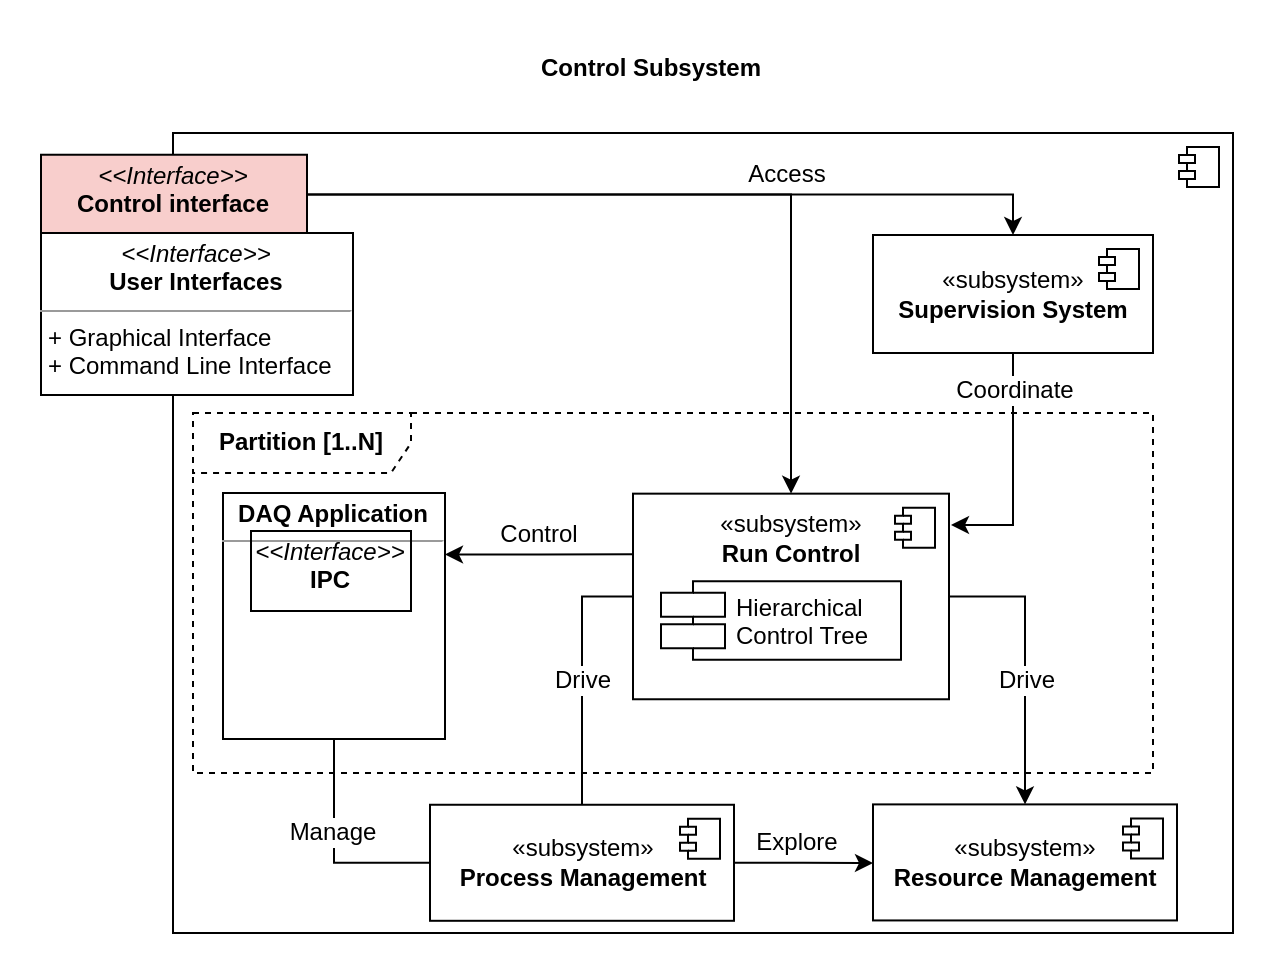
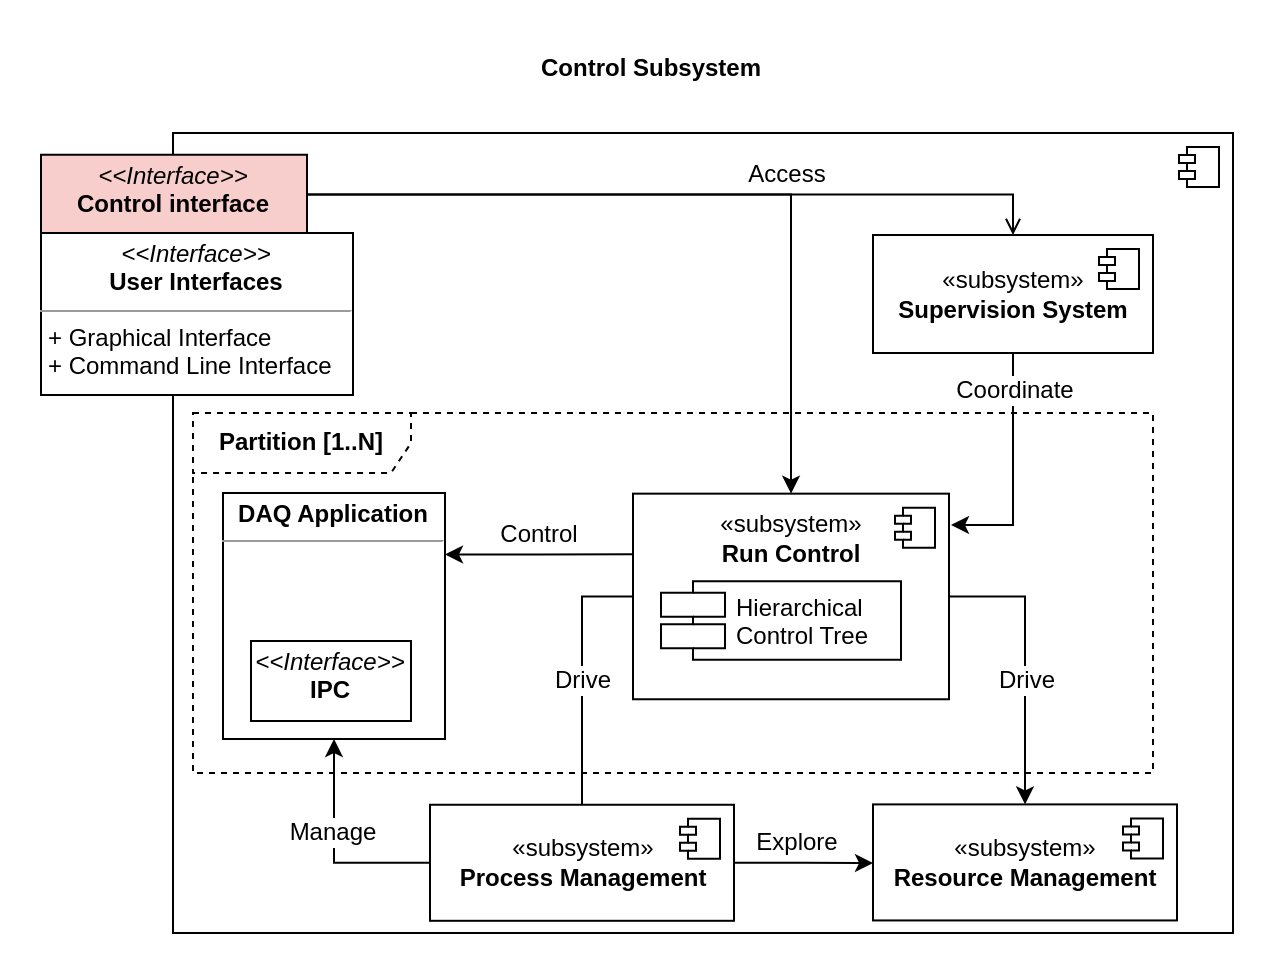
edge "<<Interface>> Control interface" -> "«subsystem» Supervision System": arrowhead classic -> open
node "<<Interface>> IPC": moved (331, 571) -> (331, 681)
edge "DAQ Application" -- "«subsystem» Process Management": arrowhead none -> classic
